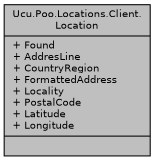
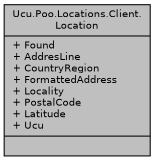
node "Ucu.Poo.Locations.Client.": text "+ Longitude" -> "+ Ucu"
